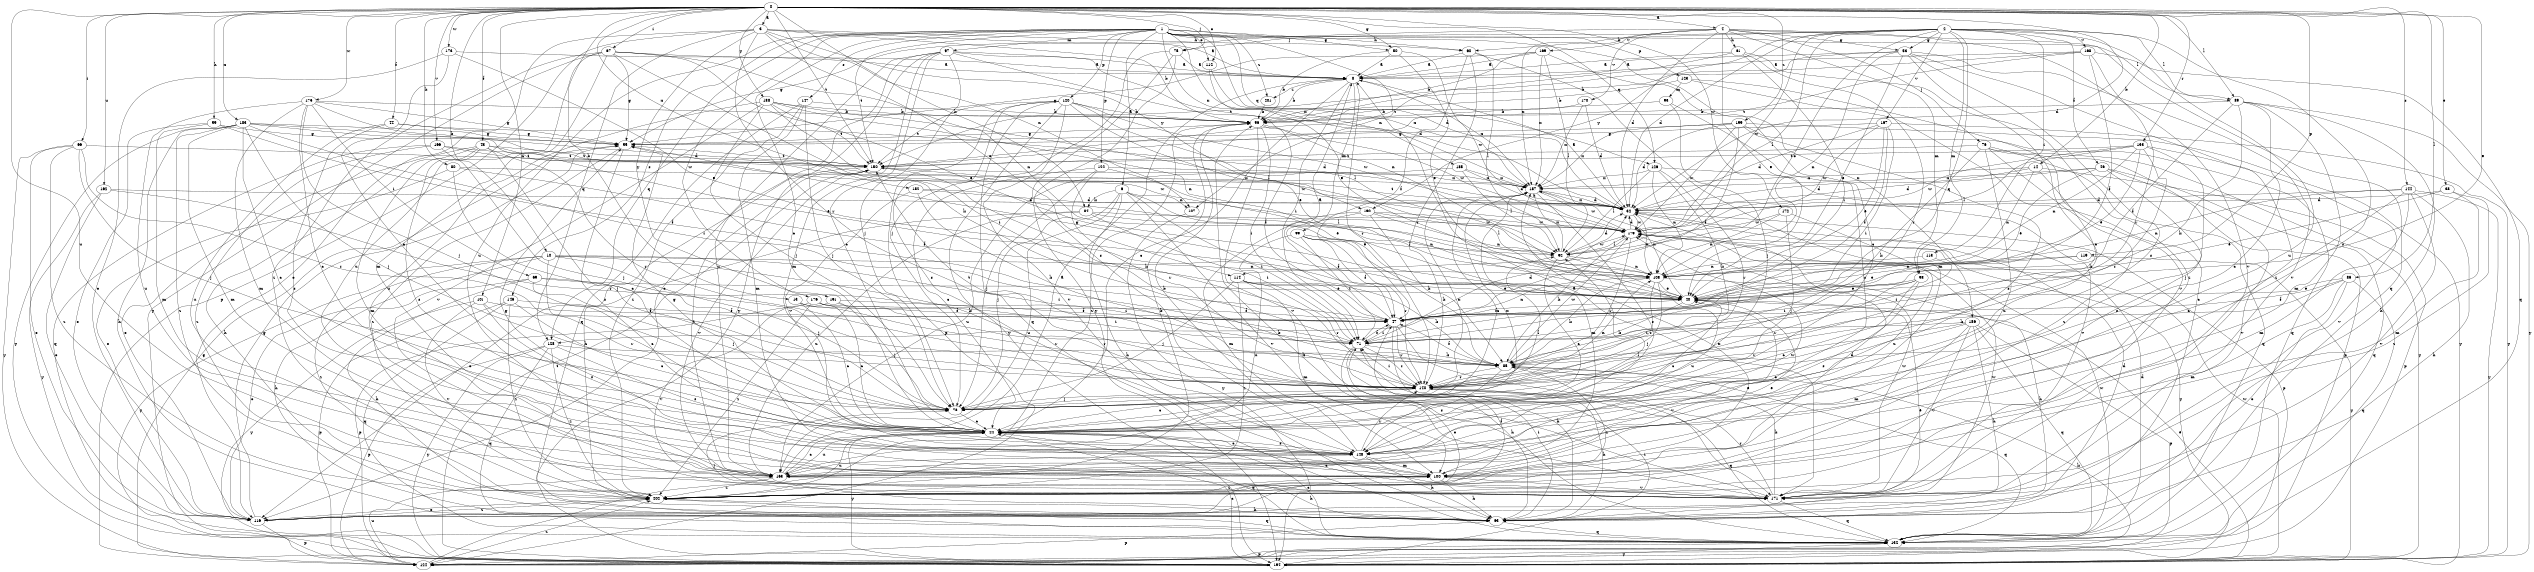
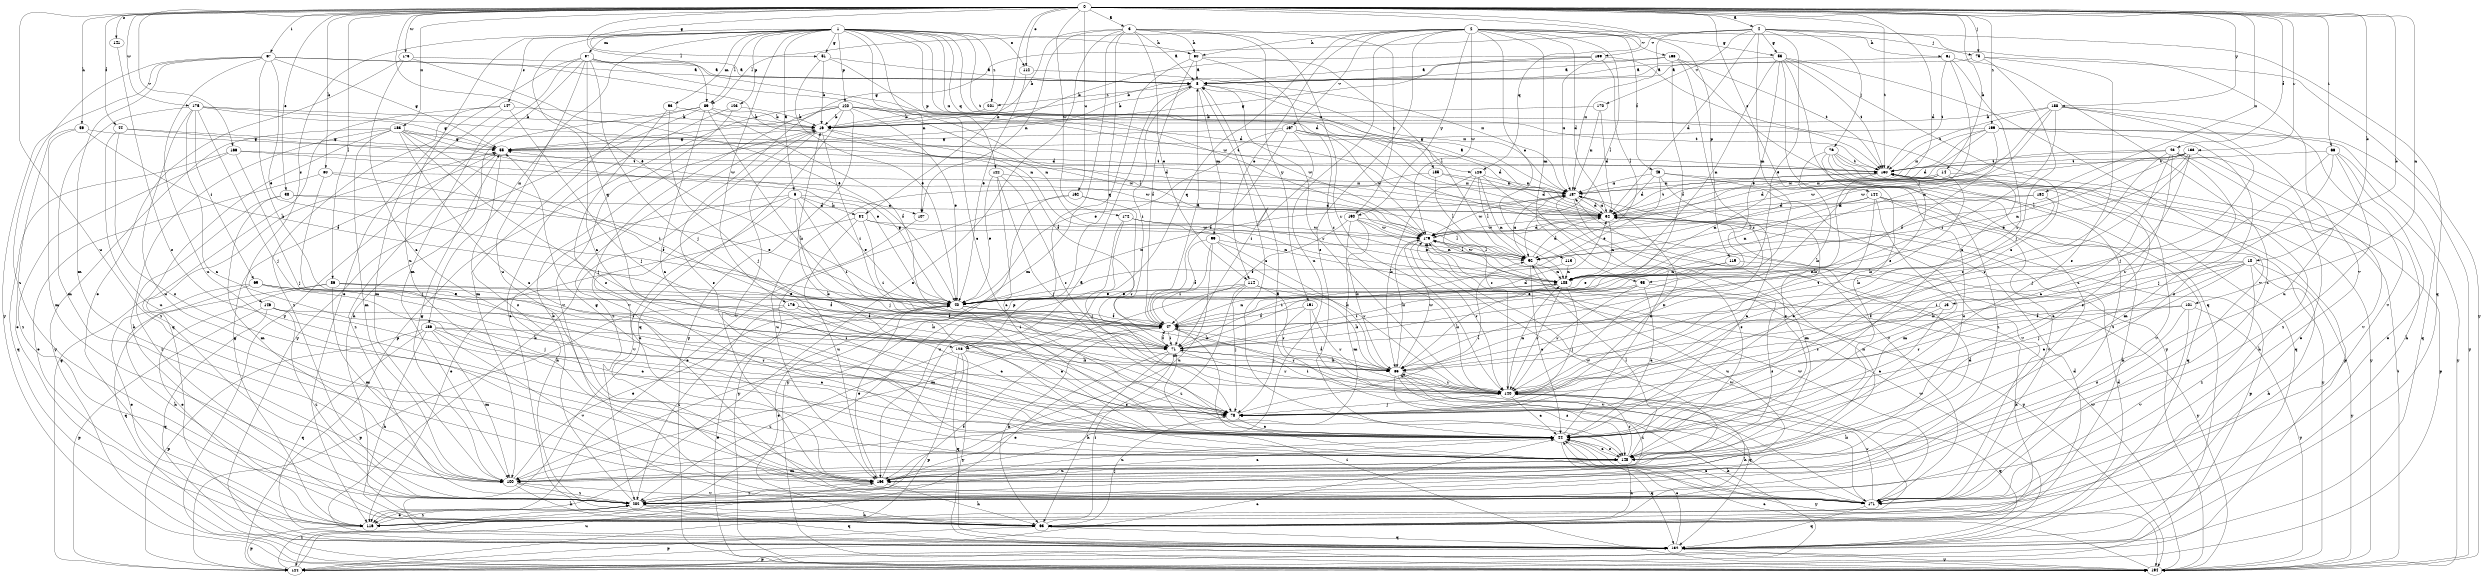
node "141": added
node "50": label "50" -> "51"
edge "123" -> "93": now "1" -> "93"
node "96": label "96" -> "16"
edge "2" -> "113": label "i" -> "o"
edge "182" -> "24": label "v" -> "c"
